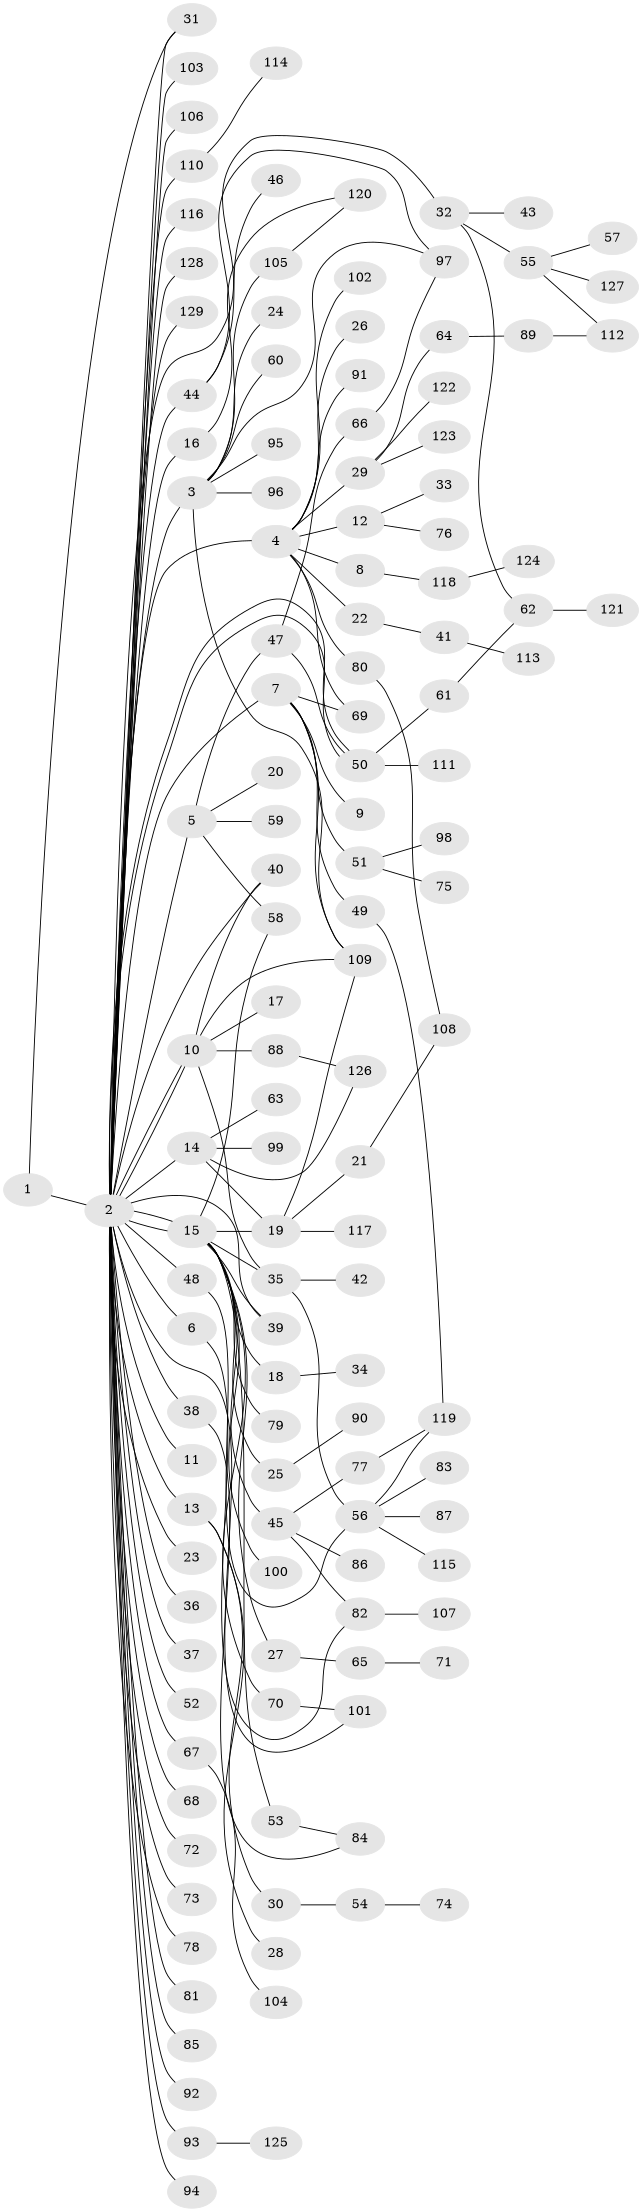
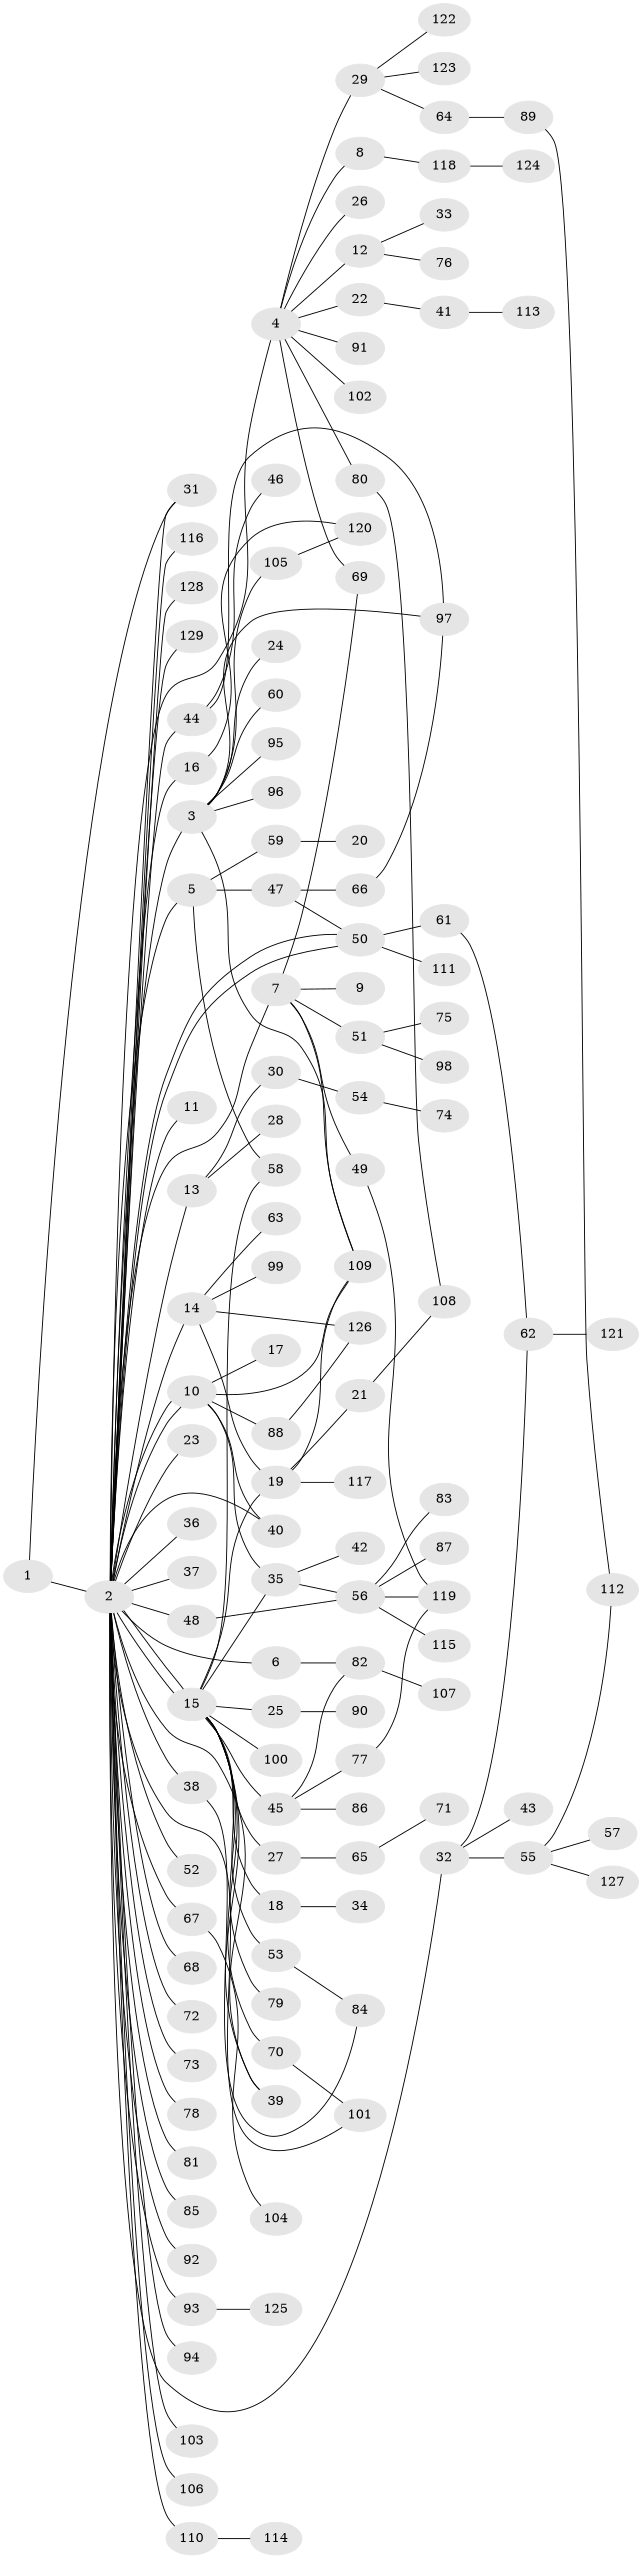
edge "20" -- "5": now "20" -- "59"
